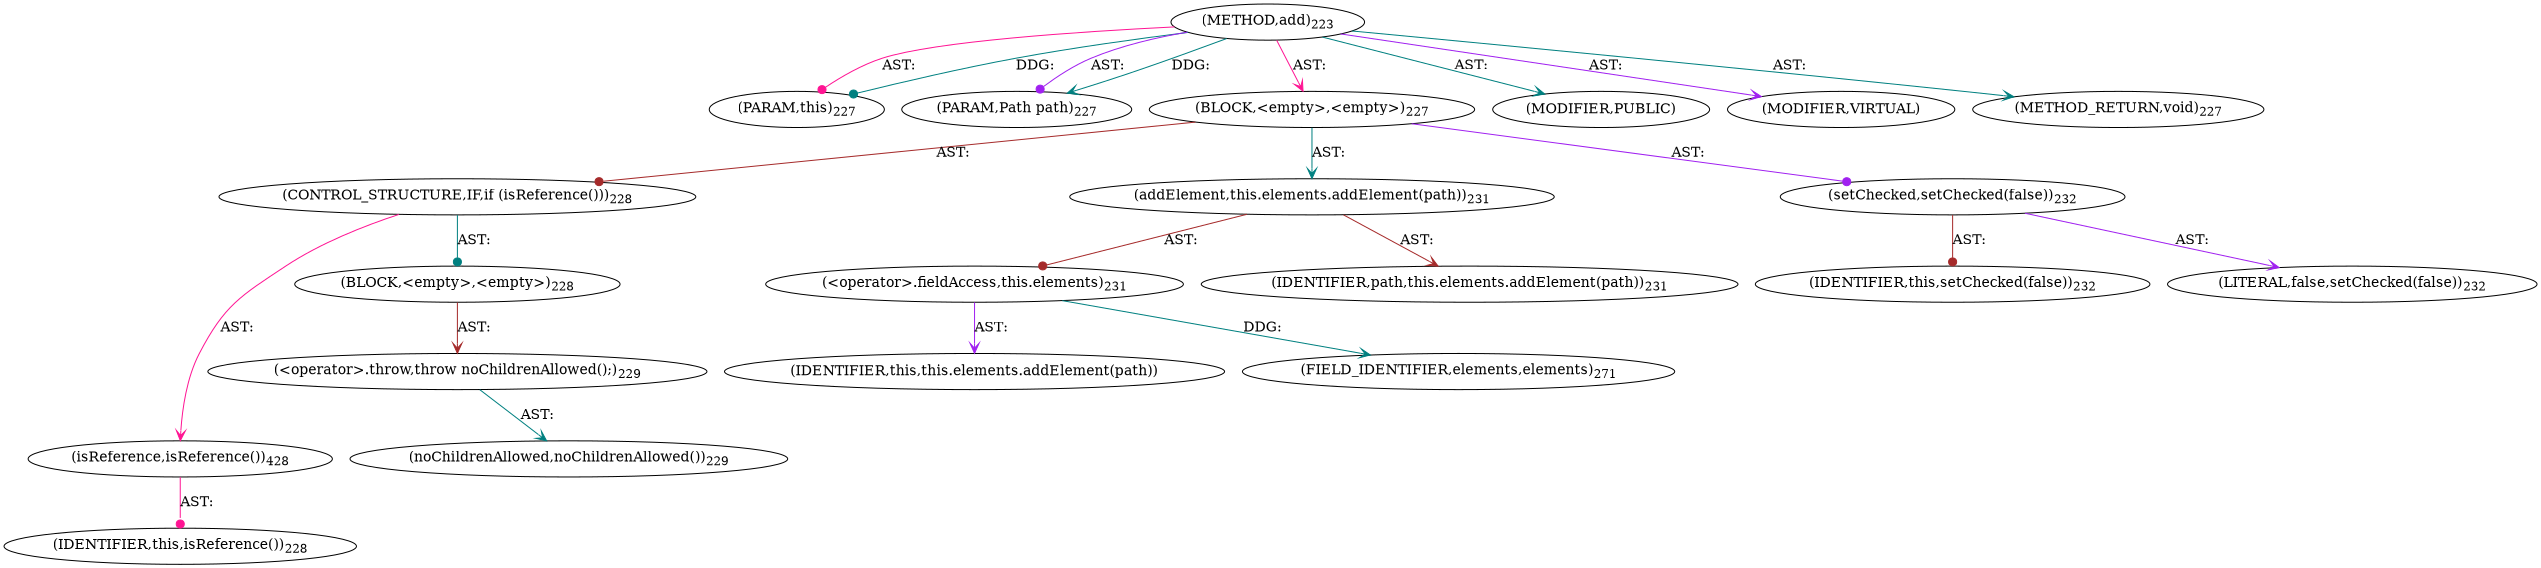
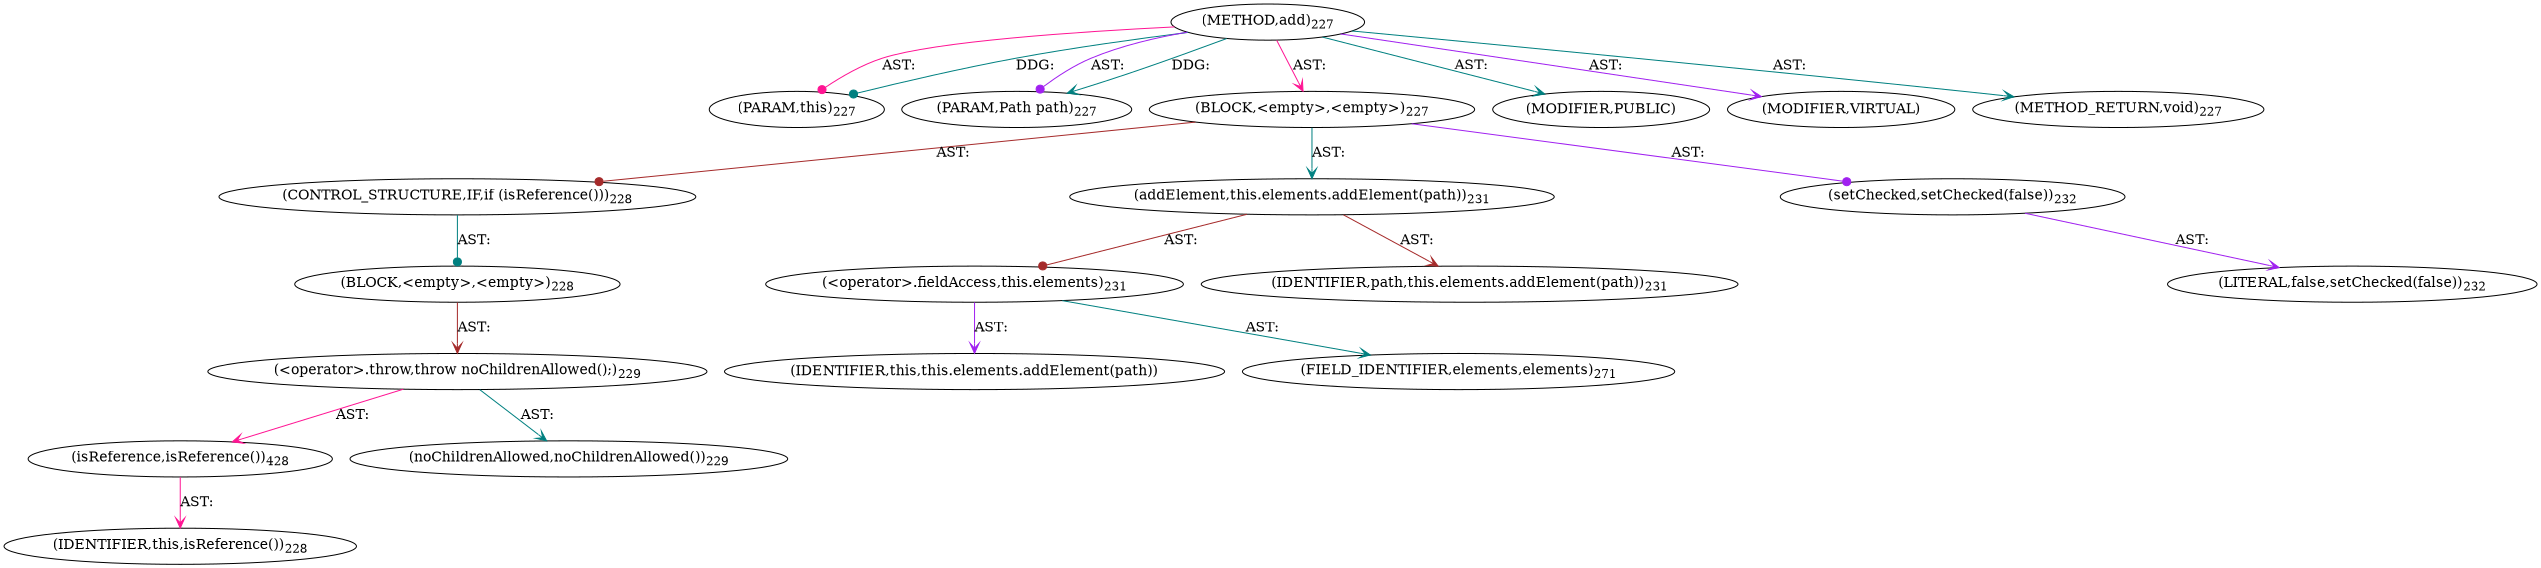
node "(METHOD,add)": text "223" -> "227"
node "(IDENTIFIER,this,setChecked(false))": removed
edge "(CONTROL_STRUCTURE,IF,if (isReference()))" -> "(isReference,isReference())": now "(<operator>.throw,throw noChildrenAllowed();)" -> "(isReference,isReference())"
edge "(<operator>.fieldAccess,this.elements)" -> "(FIELD_IDENTIFIER,elements,elements)": label "DDG: " -> "AST: "
edge "(isReference,isReference())" -> "(IDENTIFIER,this,isReference())": arrowhead dot -> vee
